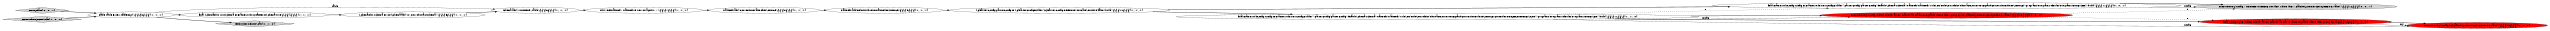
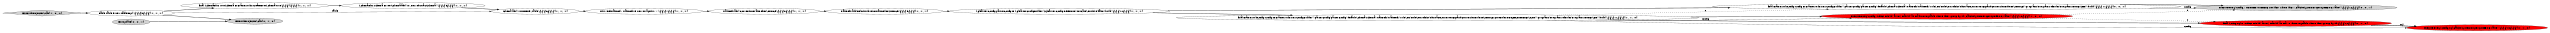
node "testUpdate['0', '0', '1']": shape diamond -> ellipse
edge "testUpdate['0', '0', '1']" -> "Table table = new TableImpl()@@@3@@@['1', '1', '1']": now "testUpdate['0', '0', '1']" -> "testPushProjectToScan['0', '1', '0']"
node "testPushProjectToScan['0', '1', '0']": shape diamond -> ellipse
